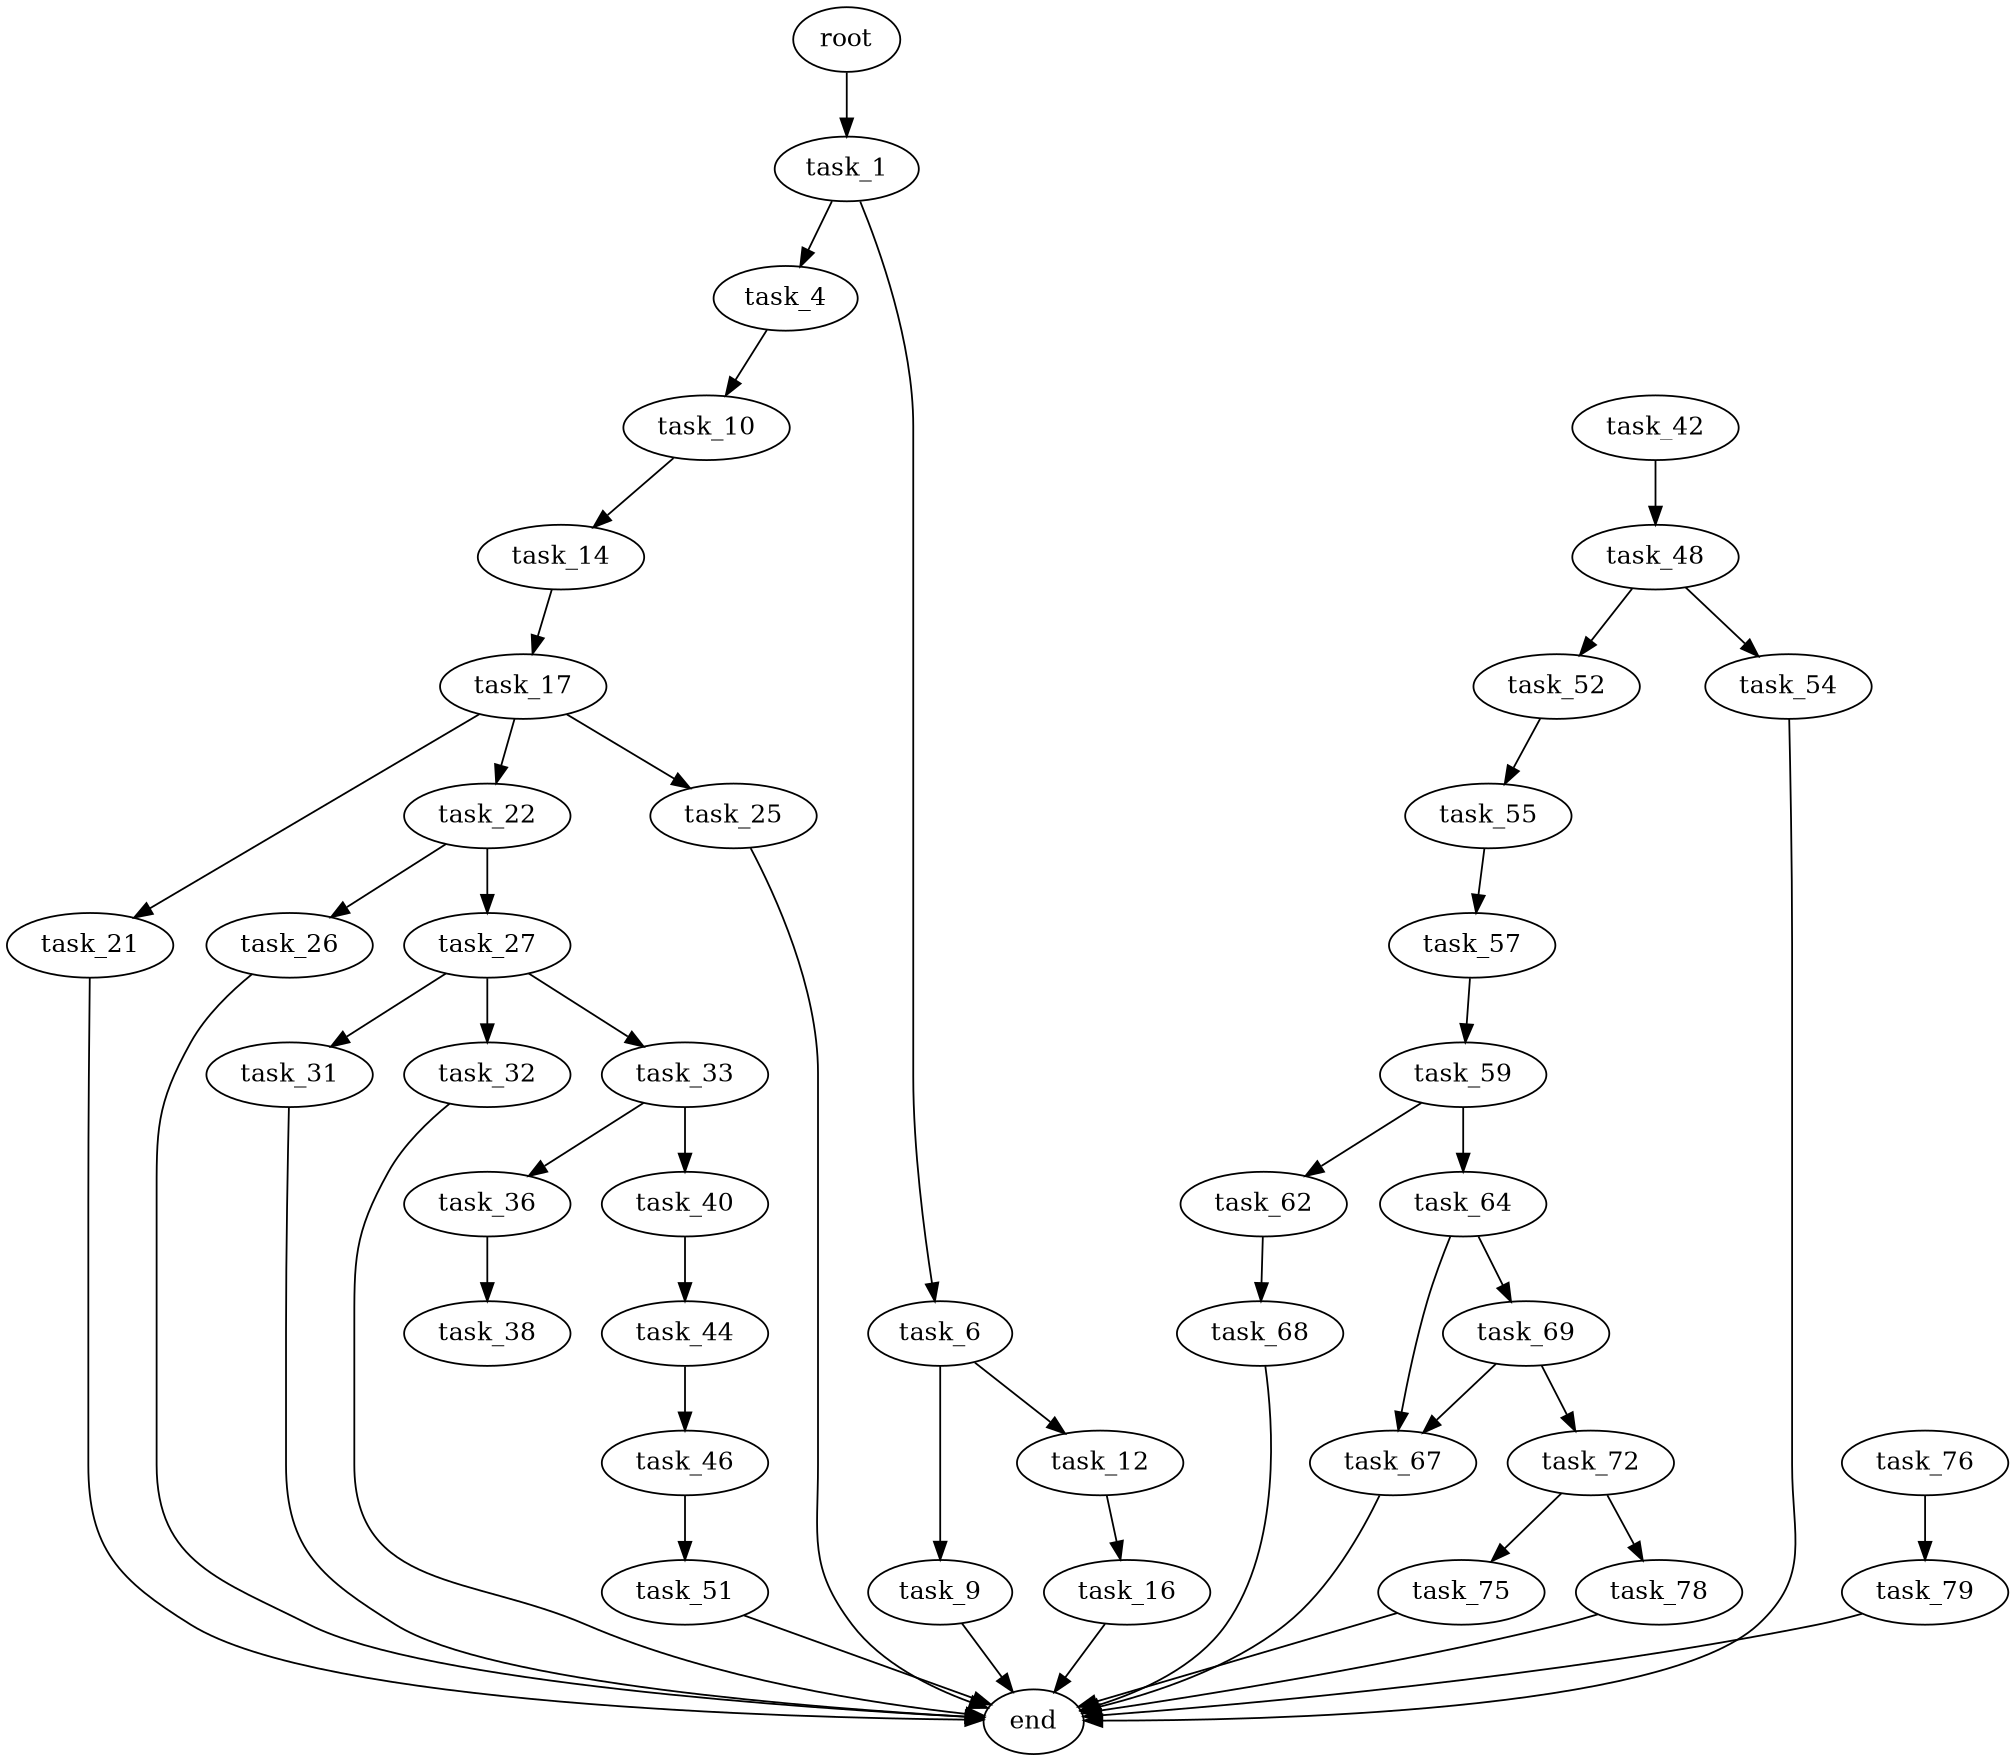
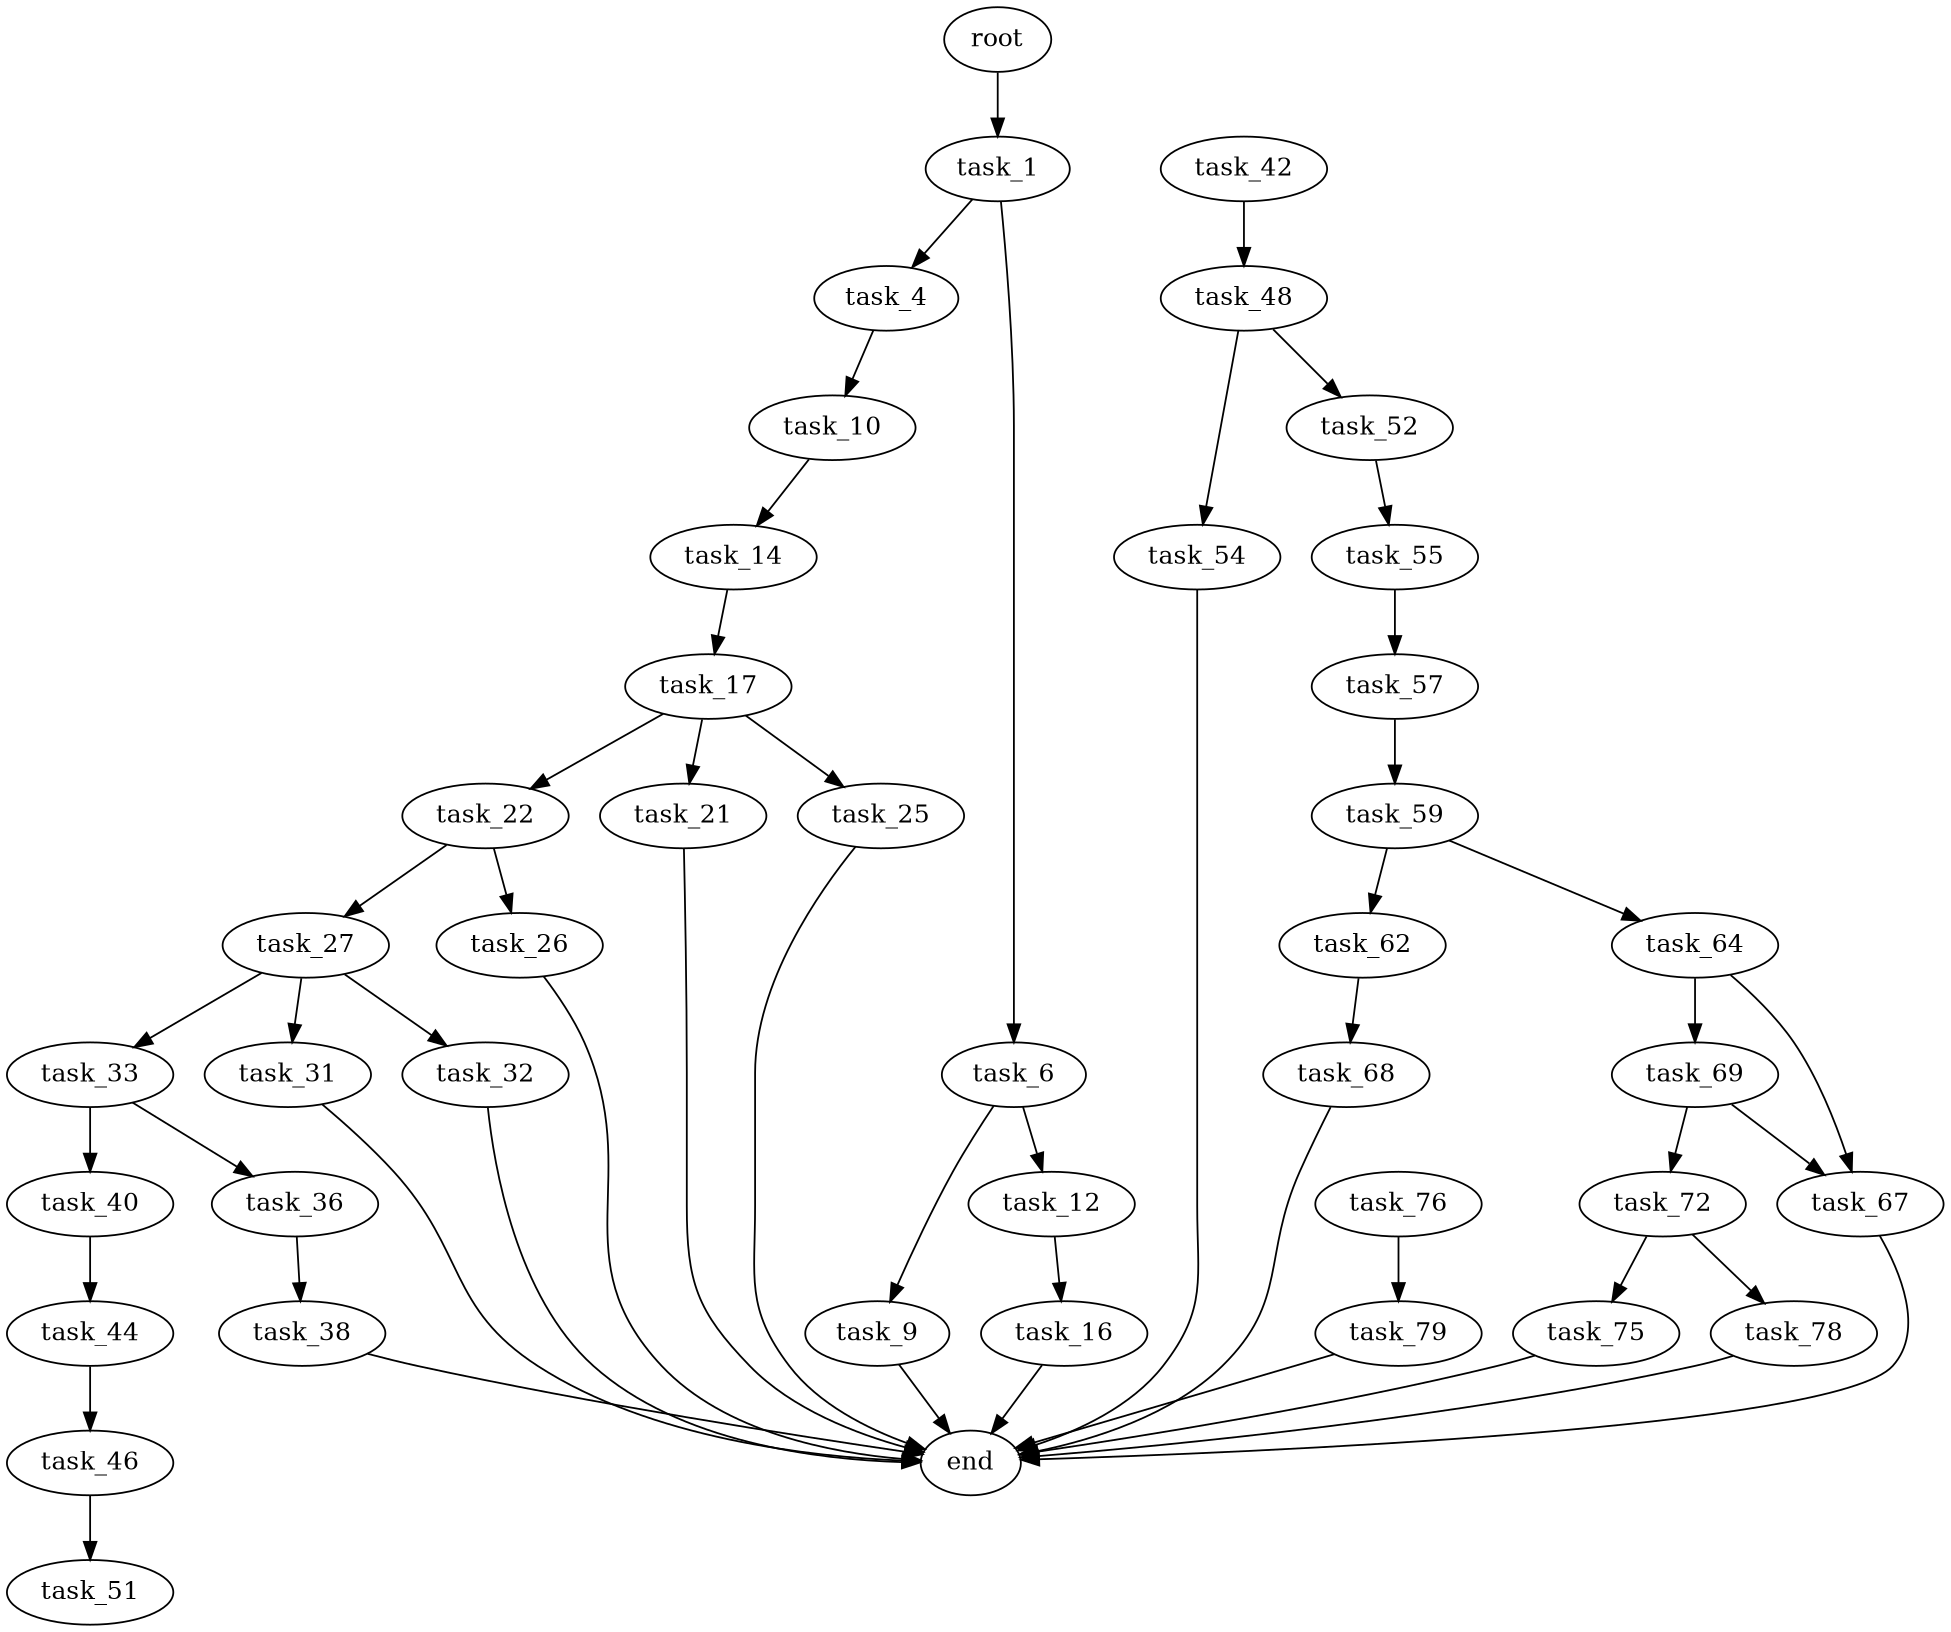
edge "task_51" -> "end": now "task_38" -> "end"
